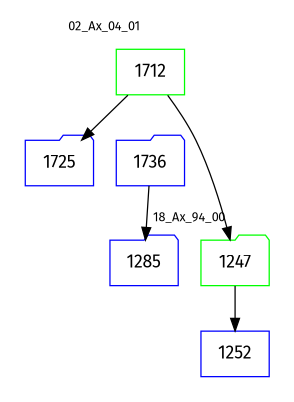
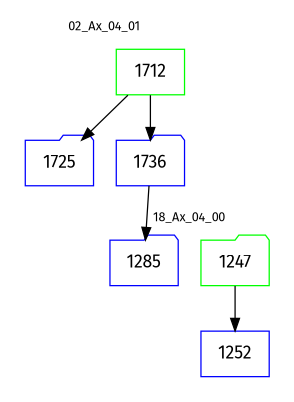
edge "1712" -> "1247": now "1712" -> "1736"
cluster "18_Ax_94_00": label "18_Ax_94_00" -> "18_Ax_04_00"
